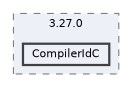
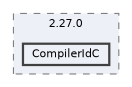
cluster "3.27.0": label "3.27.0" -> "2.27.0"
